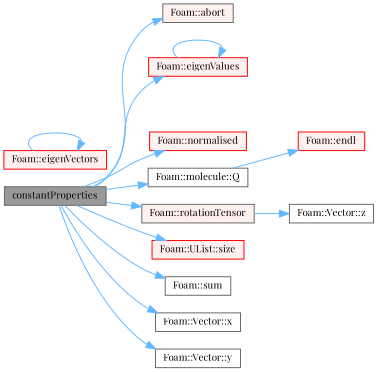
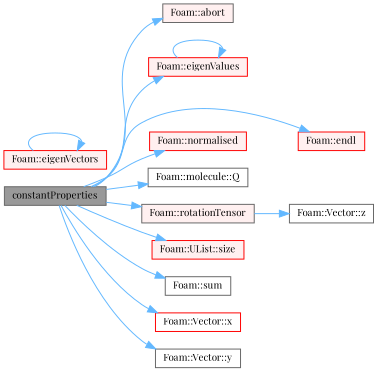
edge "Foam::molecule::Q" -> "Foam::endl": now "constantProperties" -> "Foam::endl"
node "Foam::Vector::x": color grey40 -> red
